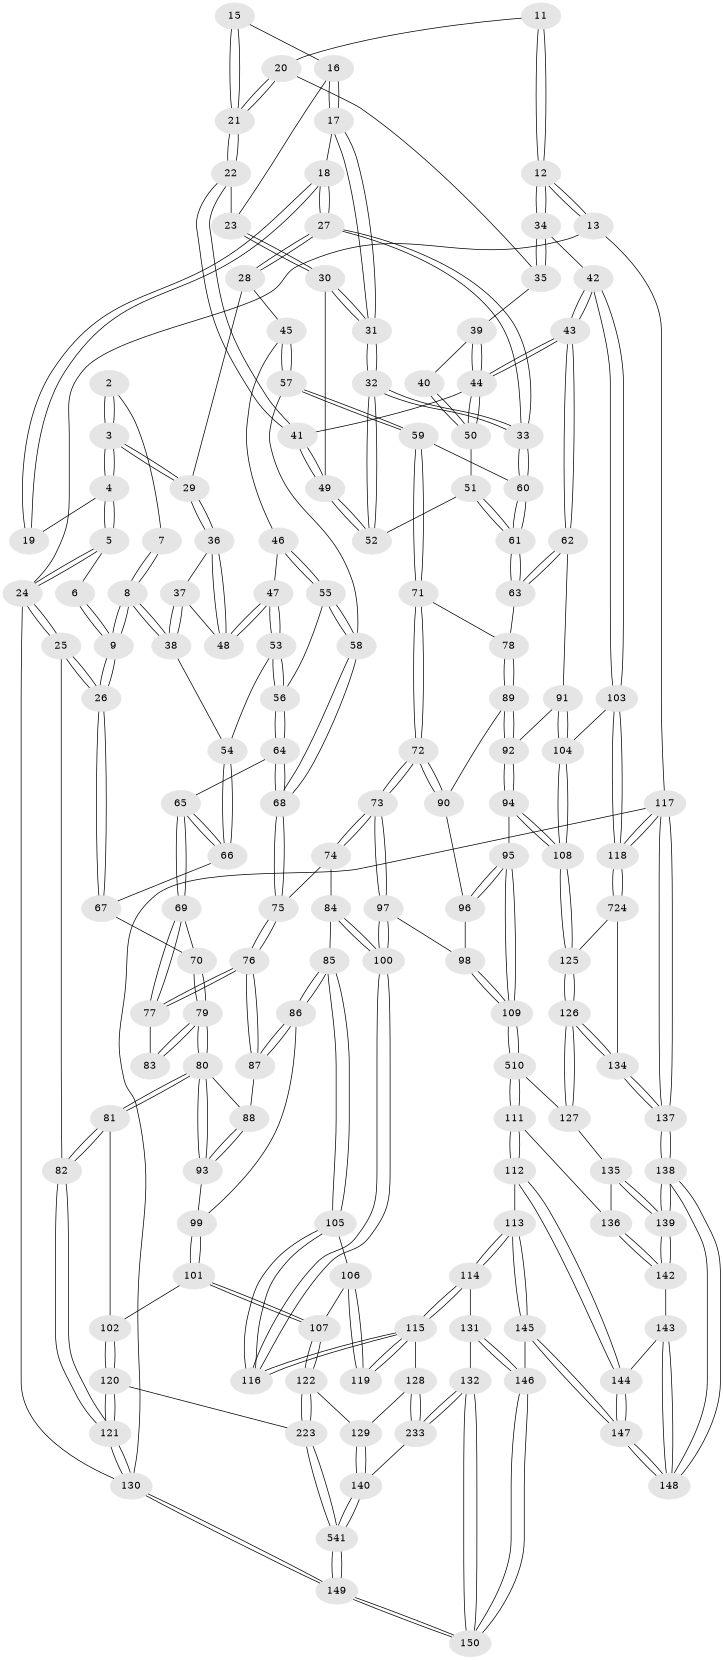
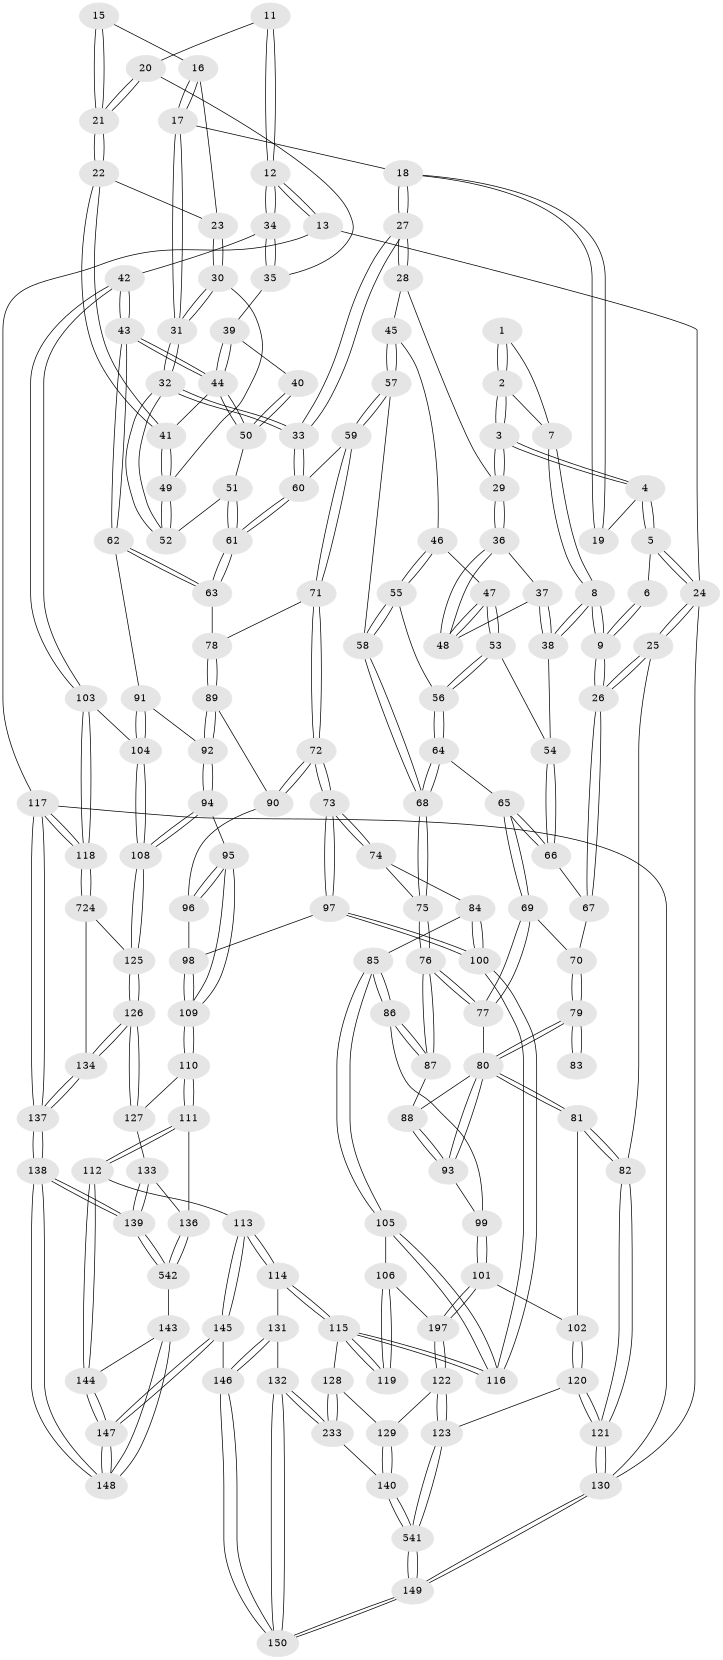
node "1": added
edge "77" -- "83": now "77" -- "80"
node "510": label "510" -> "110"
node "135": label "135" -> "133"
node "142": label "142" -> "542"
node "107": label "107" -> "197"
node "223": label "223" -> "123"
